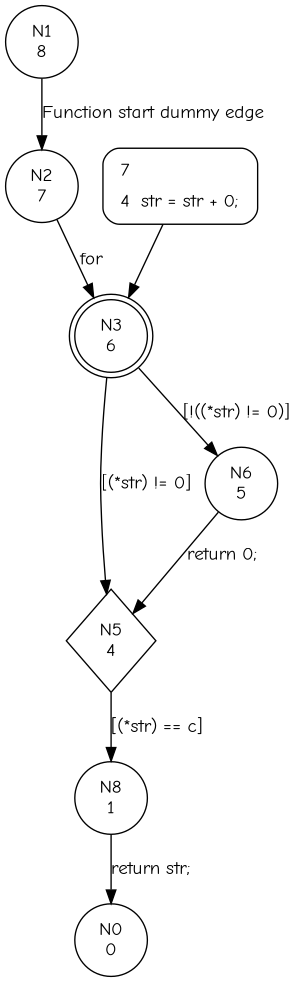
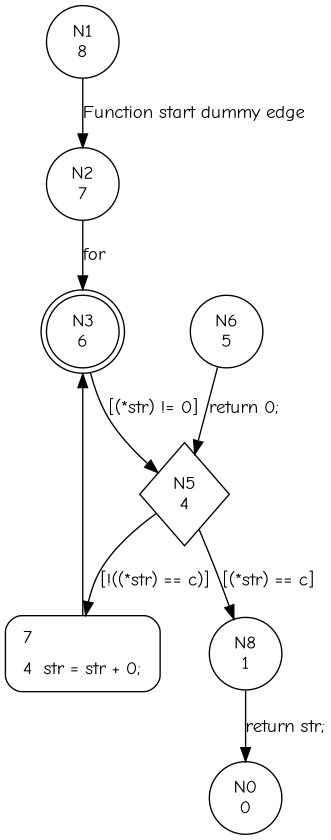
edge "N3 6" -> "N6 5": removed, label "[!((*str) != 0)]"
edge "N5 4" -> "7": added, label "[!((*str) == c)]"
